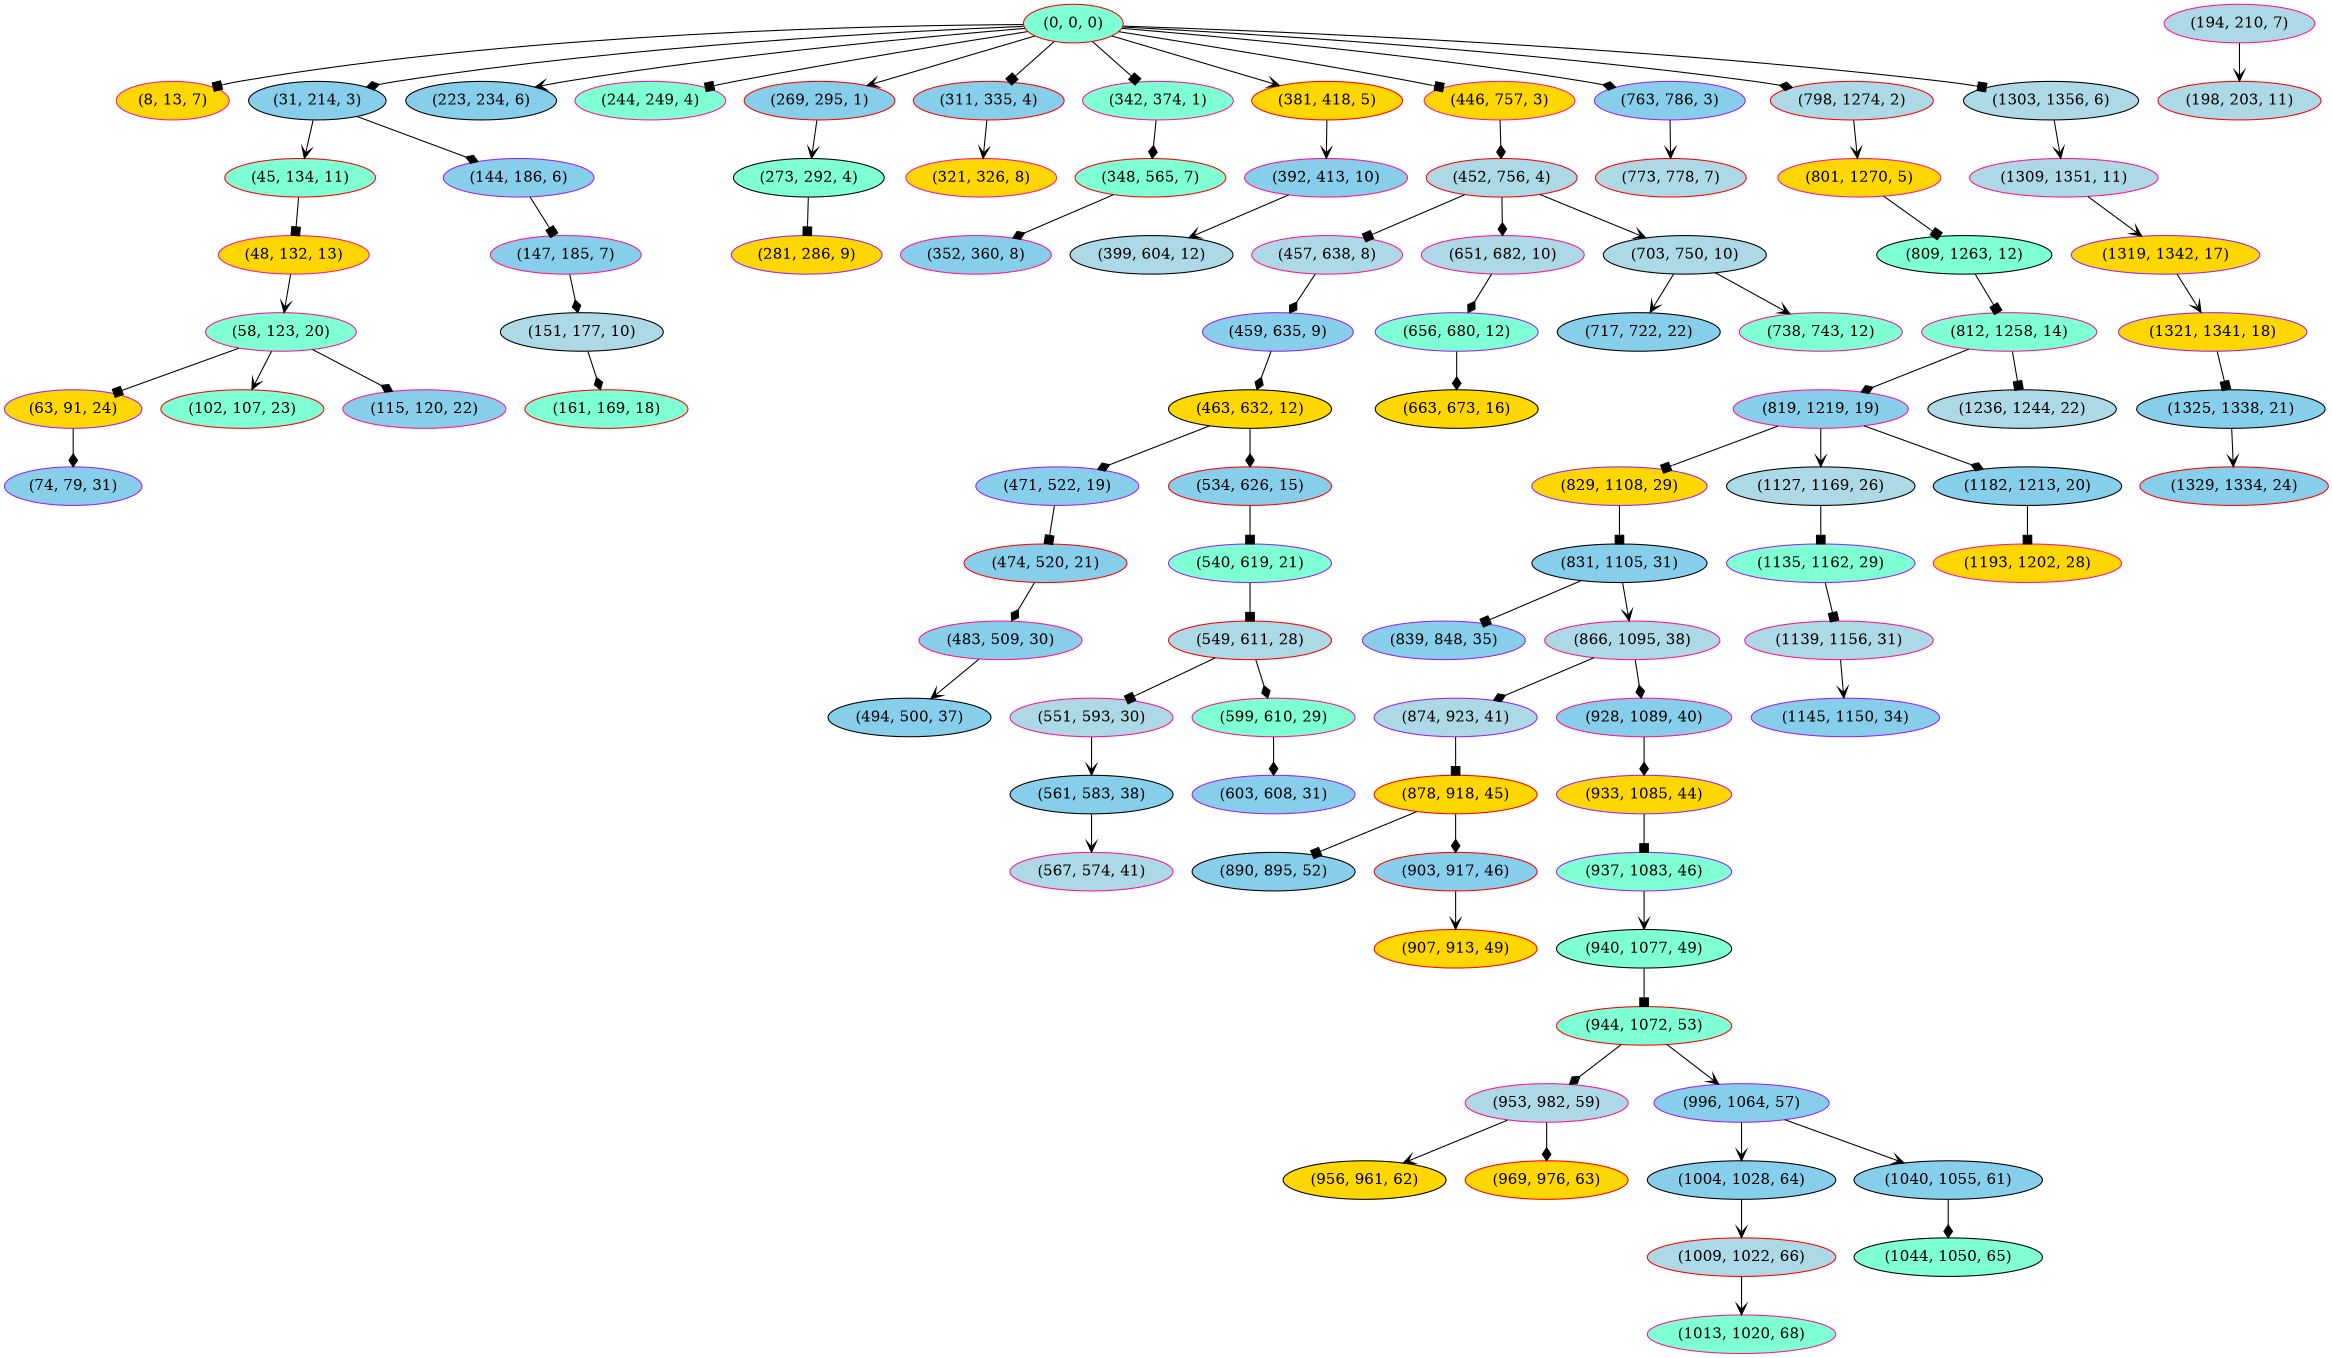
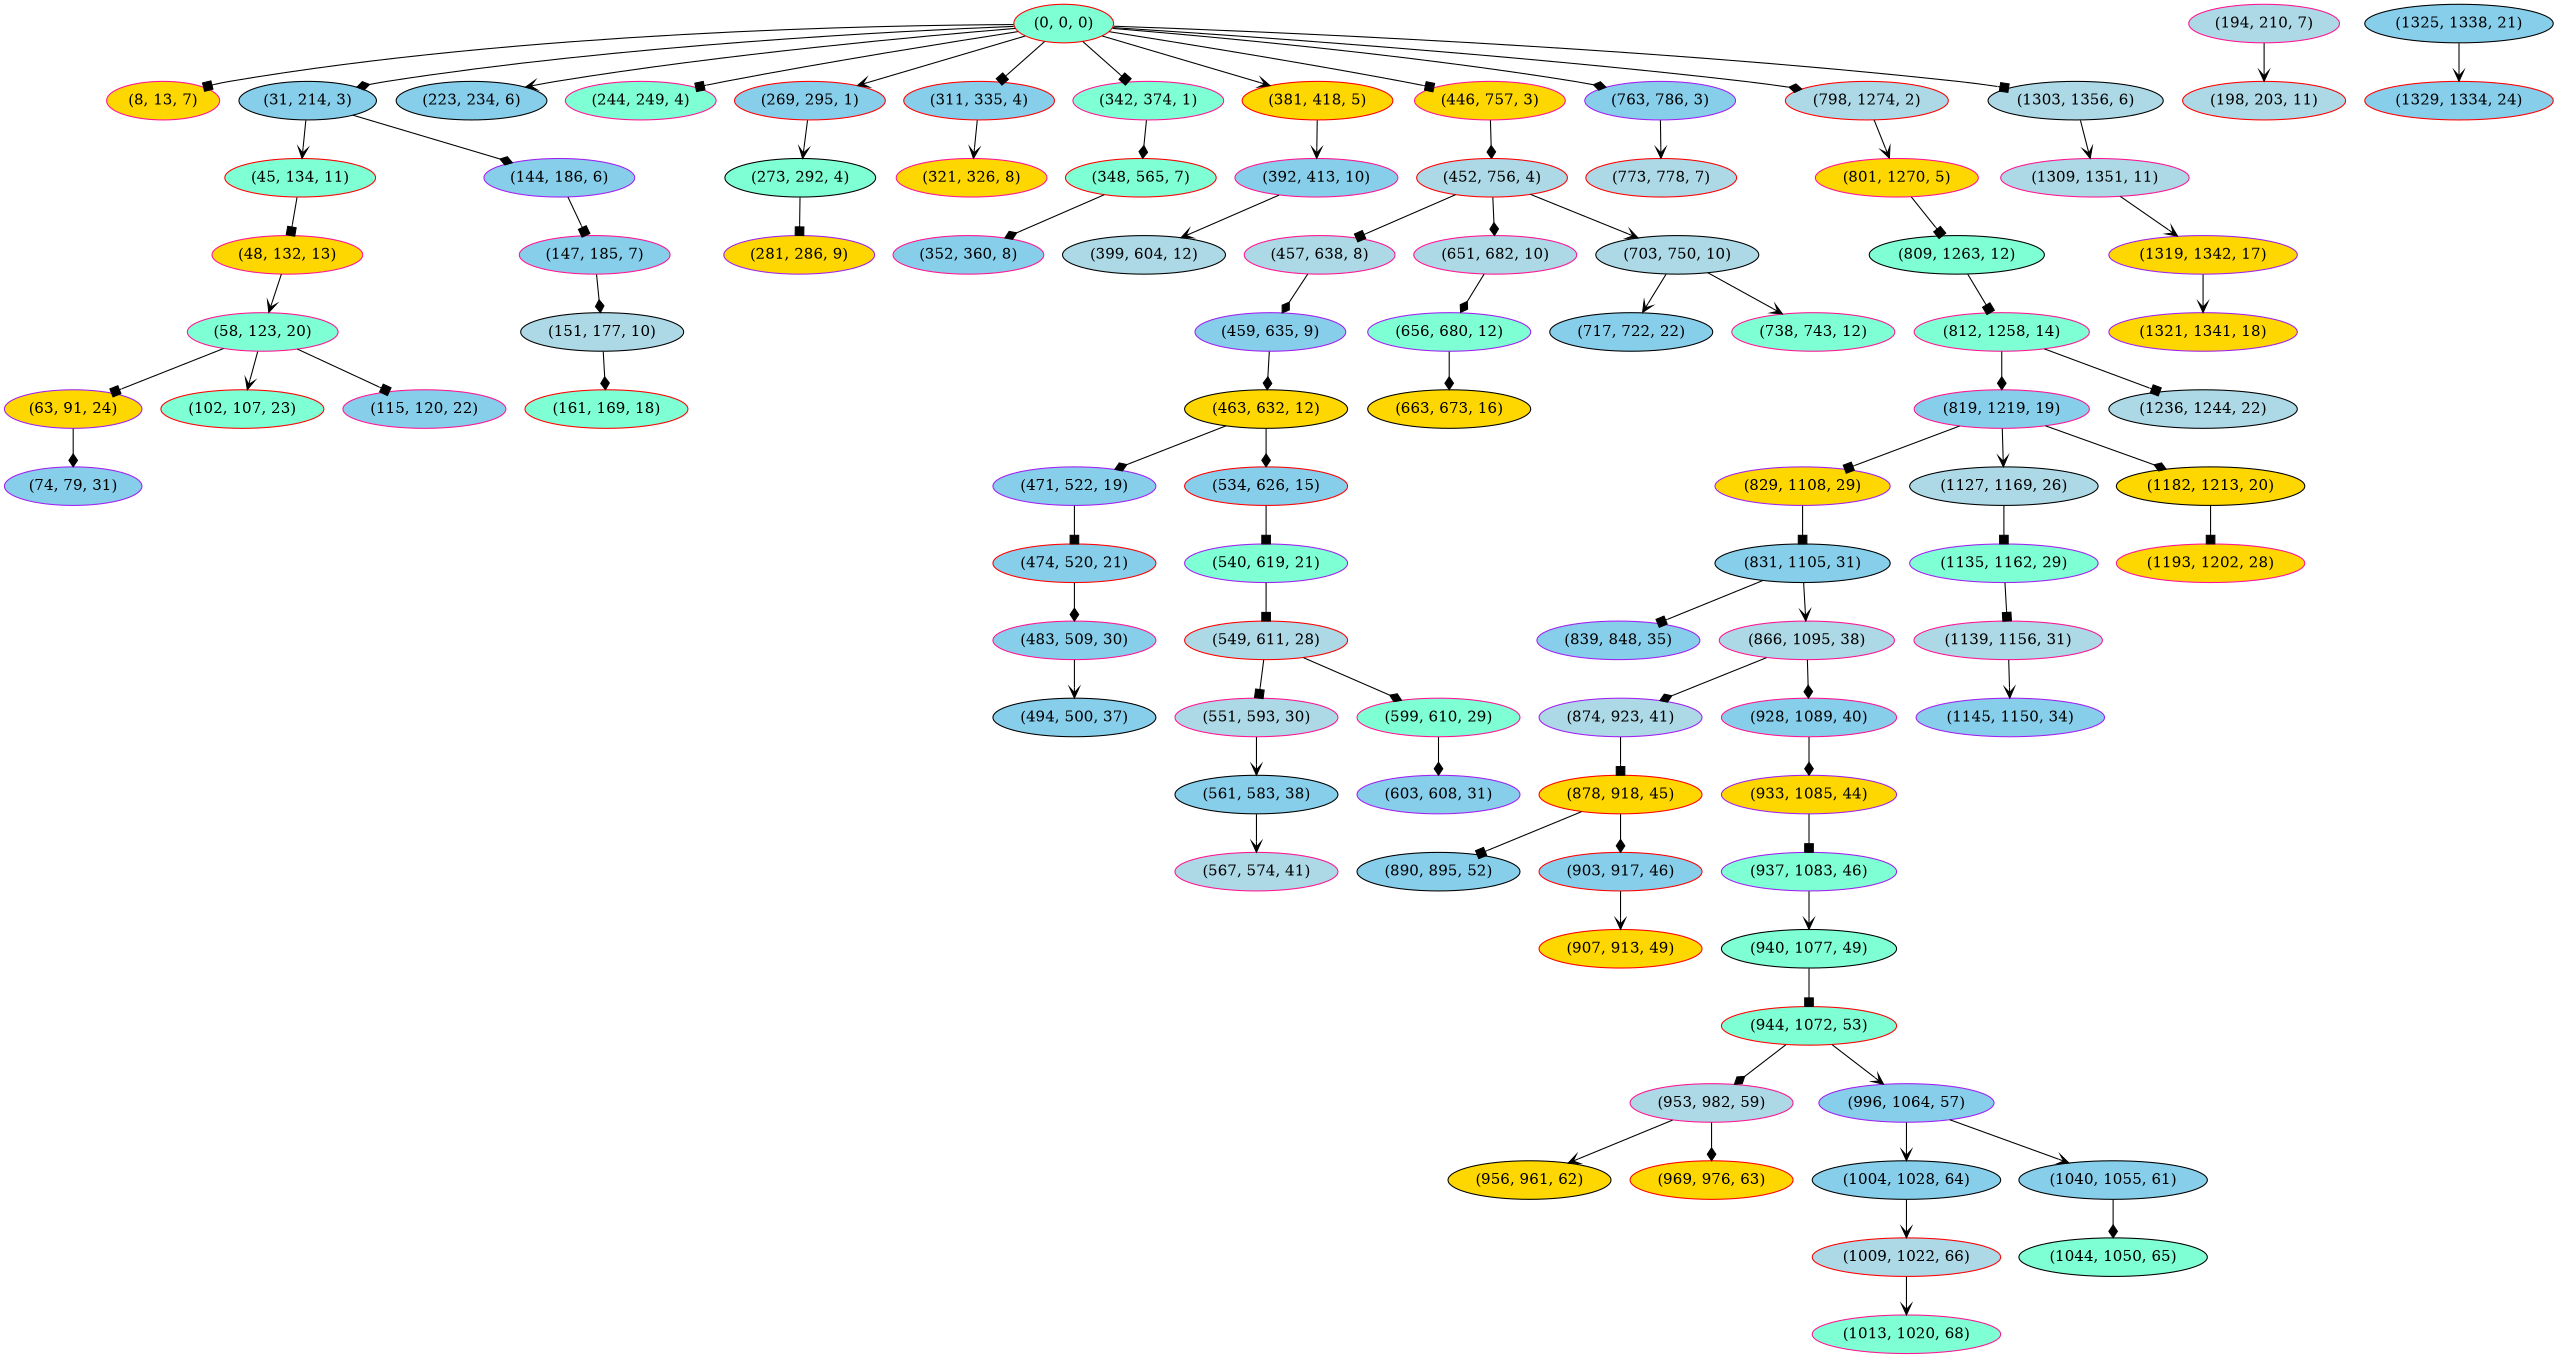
edge "(1321, 1341, 18)" -> "(1325, 1338, 21)": removed
edge "(58, 123, 20)" -> "(115, 120, 22)": arrowhead diamond -> box
node "(1182, 1213, 20)": fillcolor skyblue -> gold
